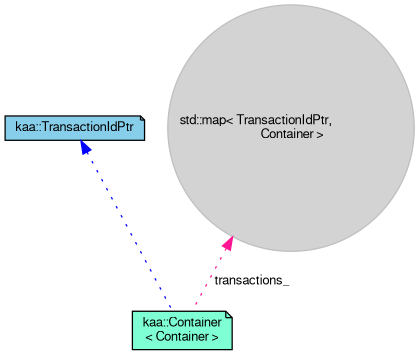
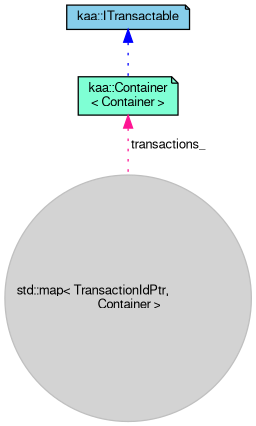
node "kaa::TransactionIdPtr": label "kaa::TransactionIdPtr" -> "kaa::ITransactable"
edge "kaa::Container < Container >" -> "std::map< TransactionIdPtr, Container >": reversed
